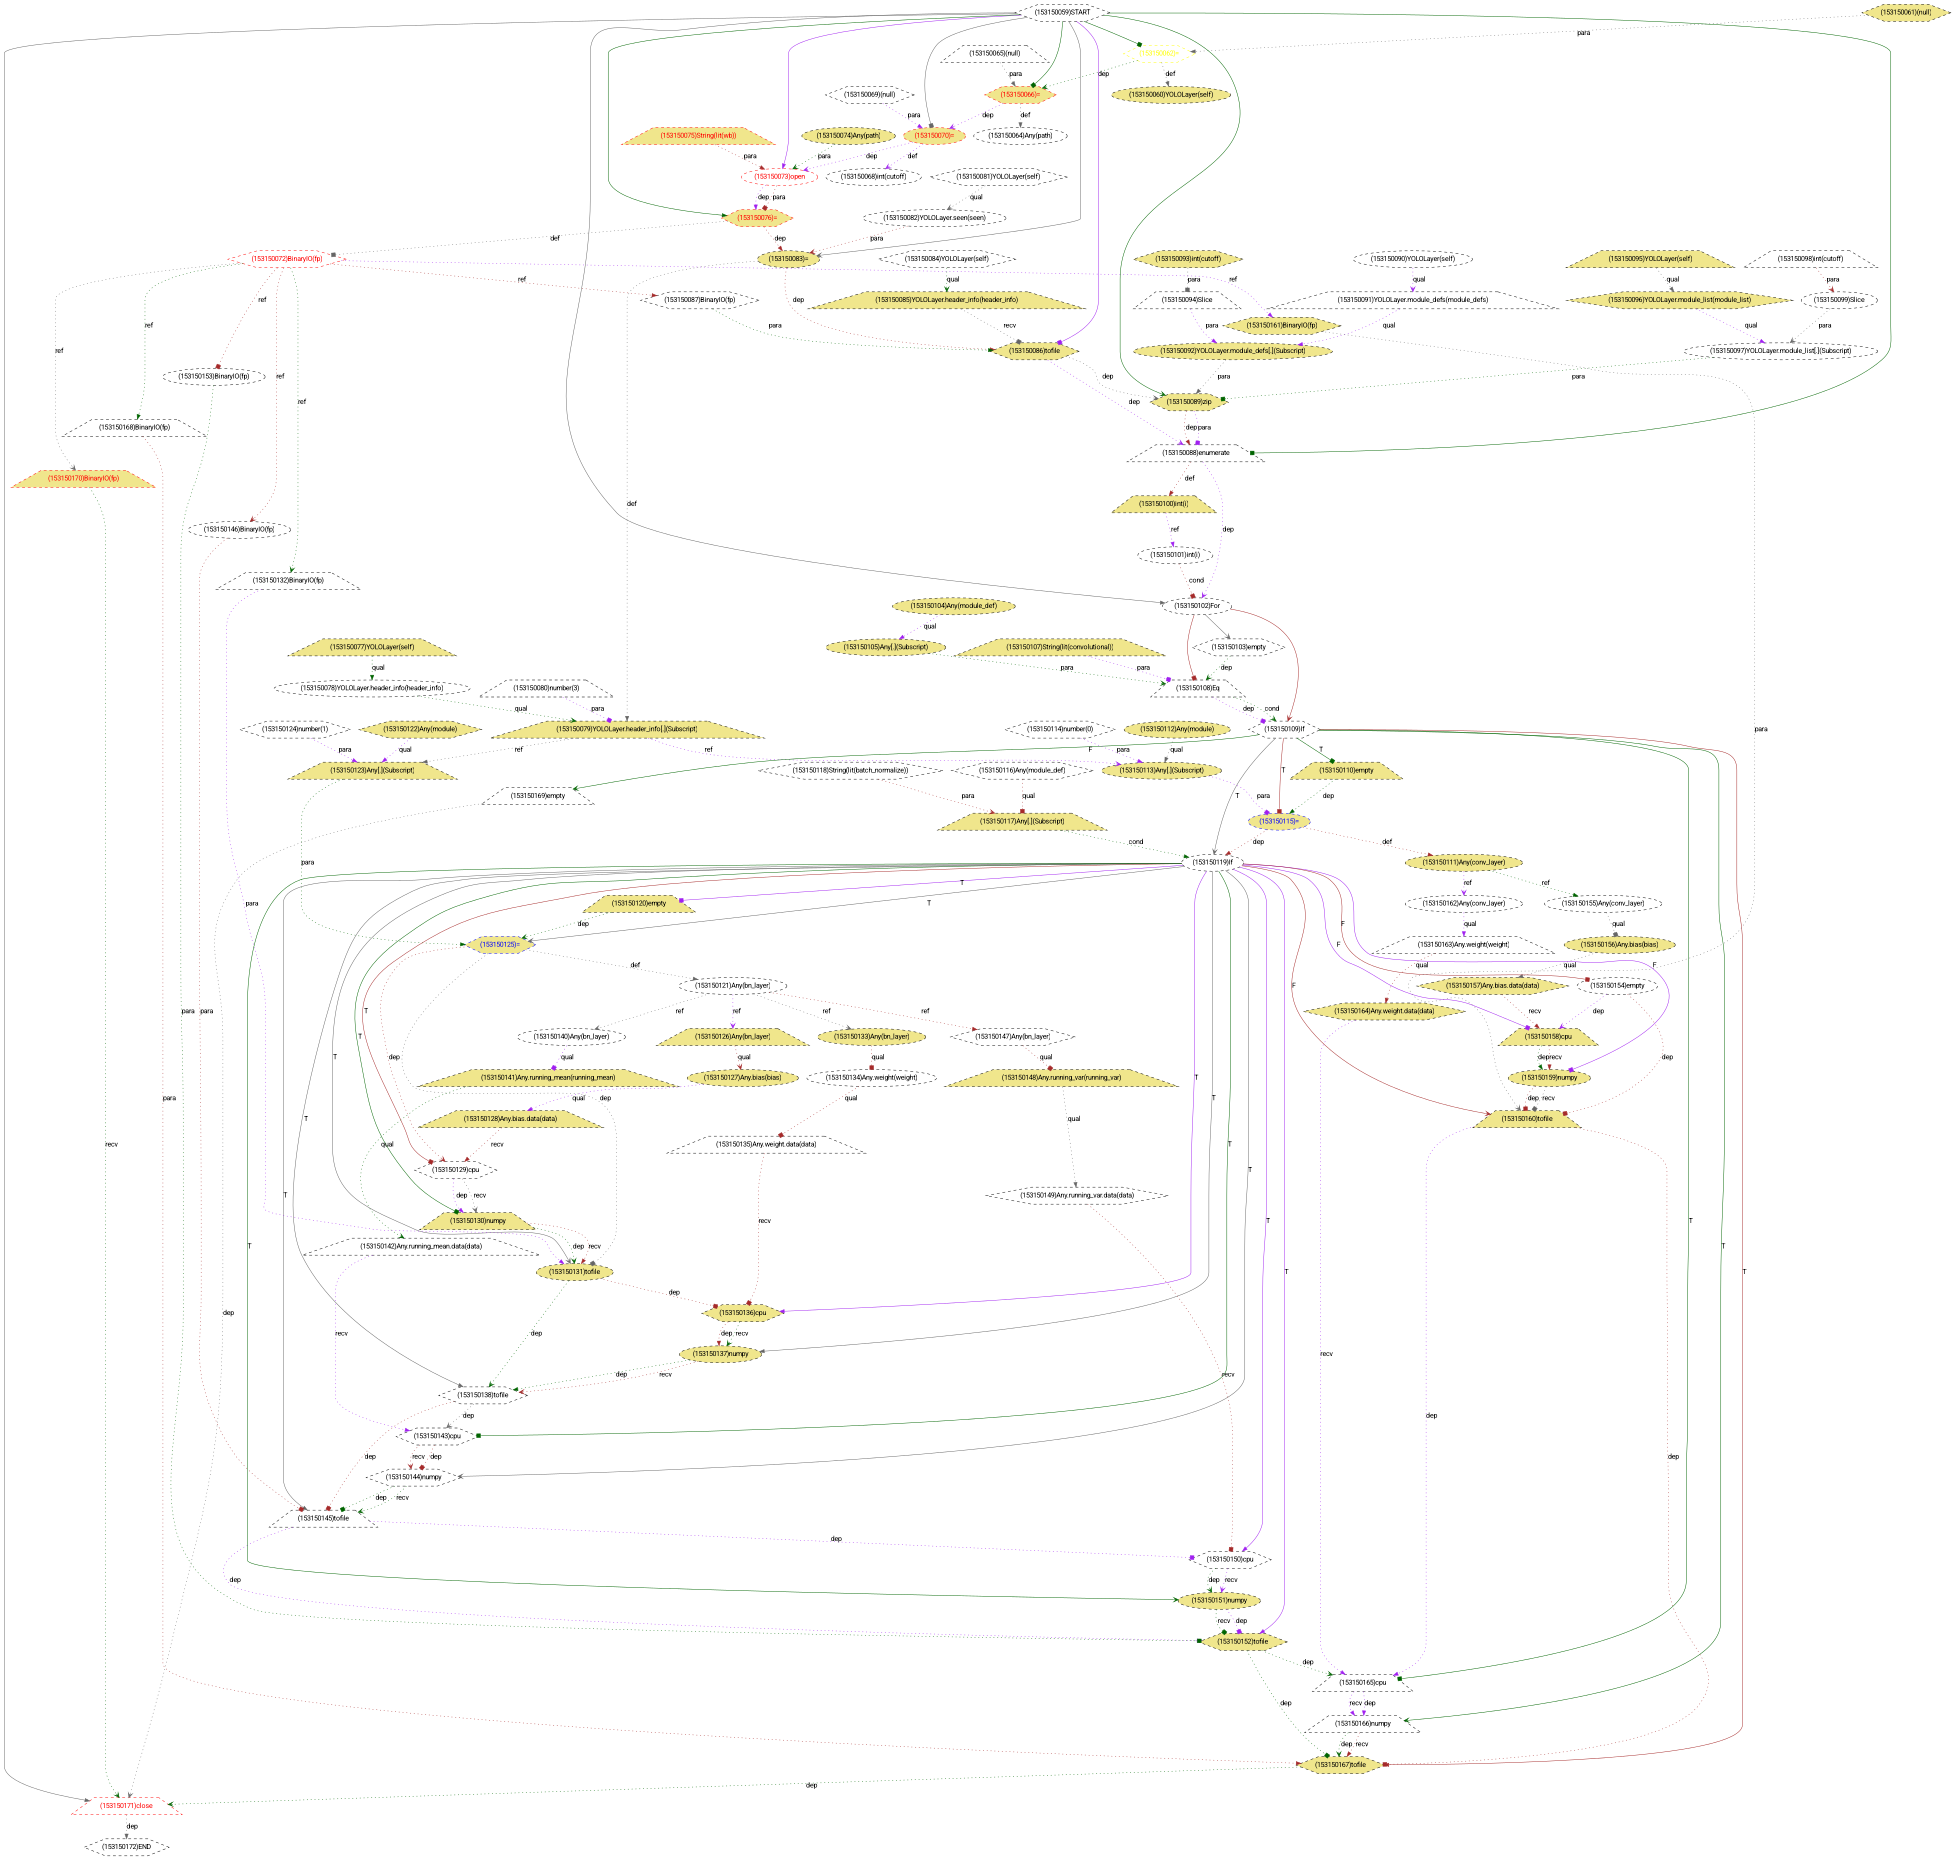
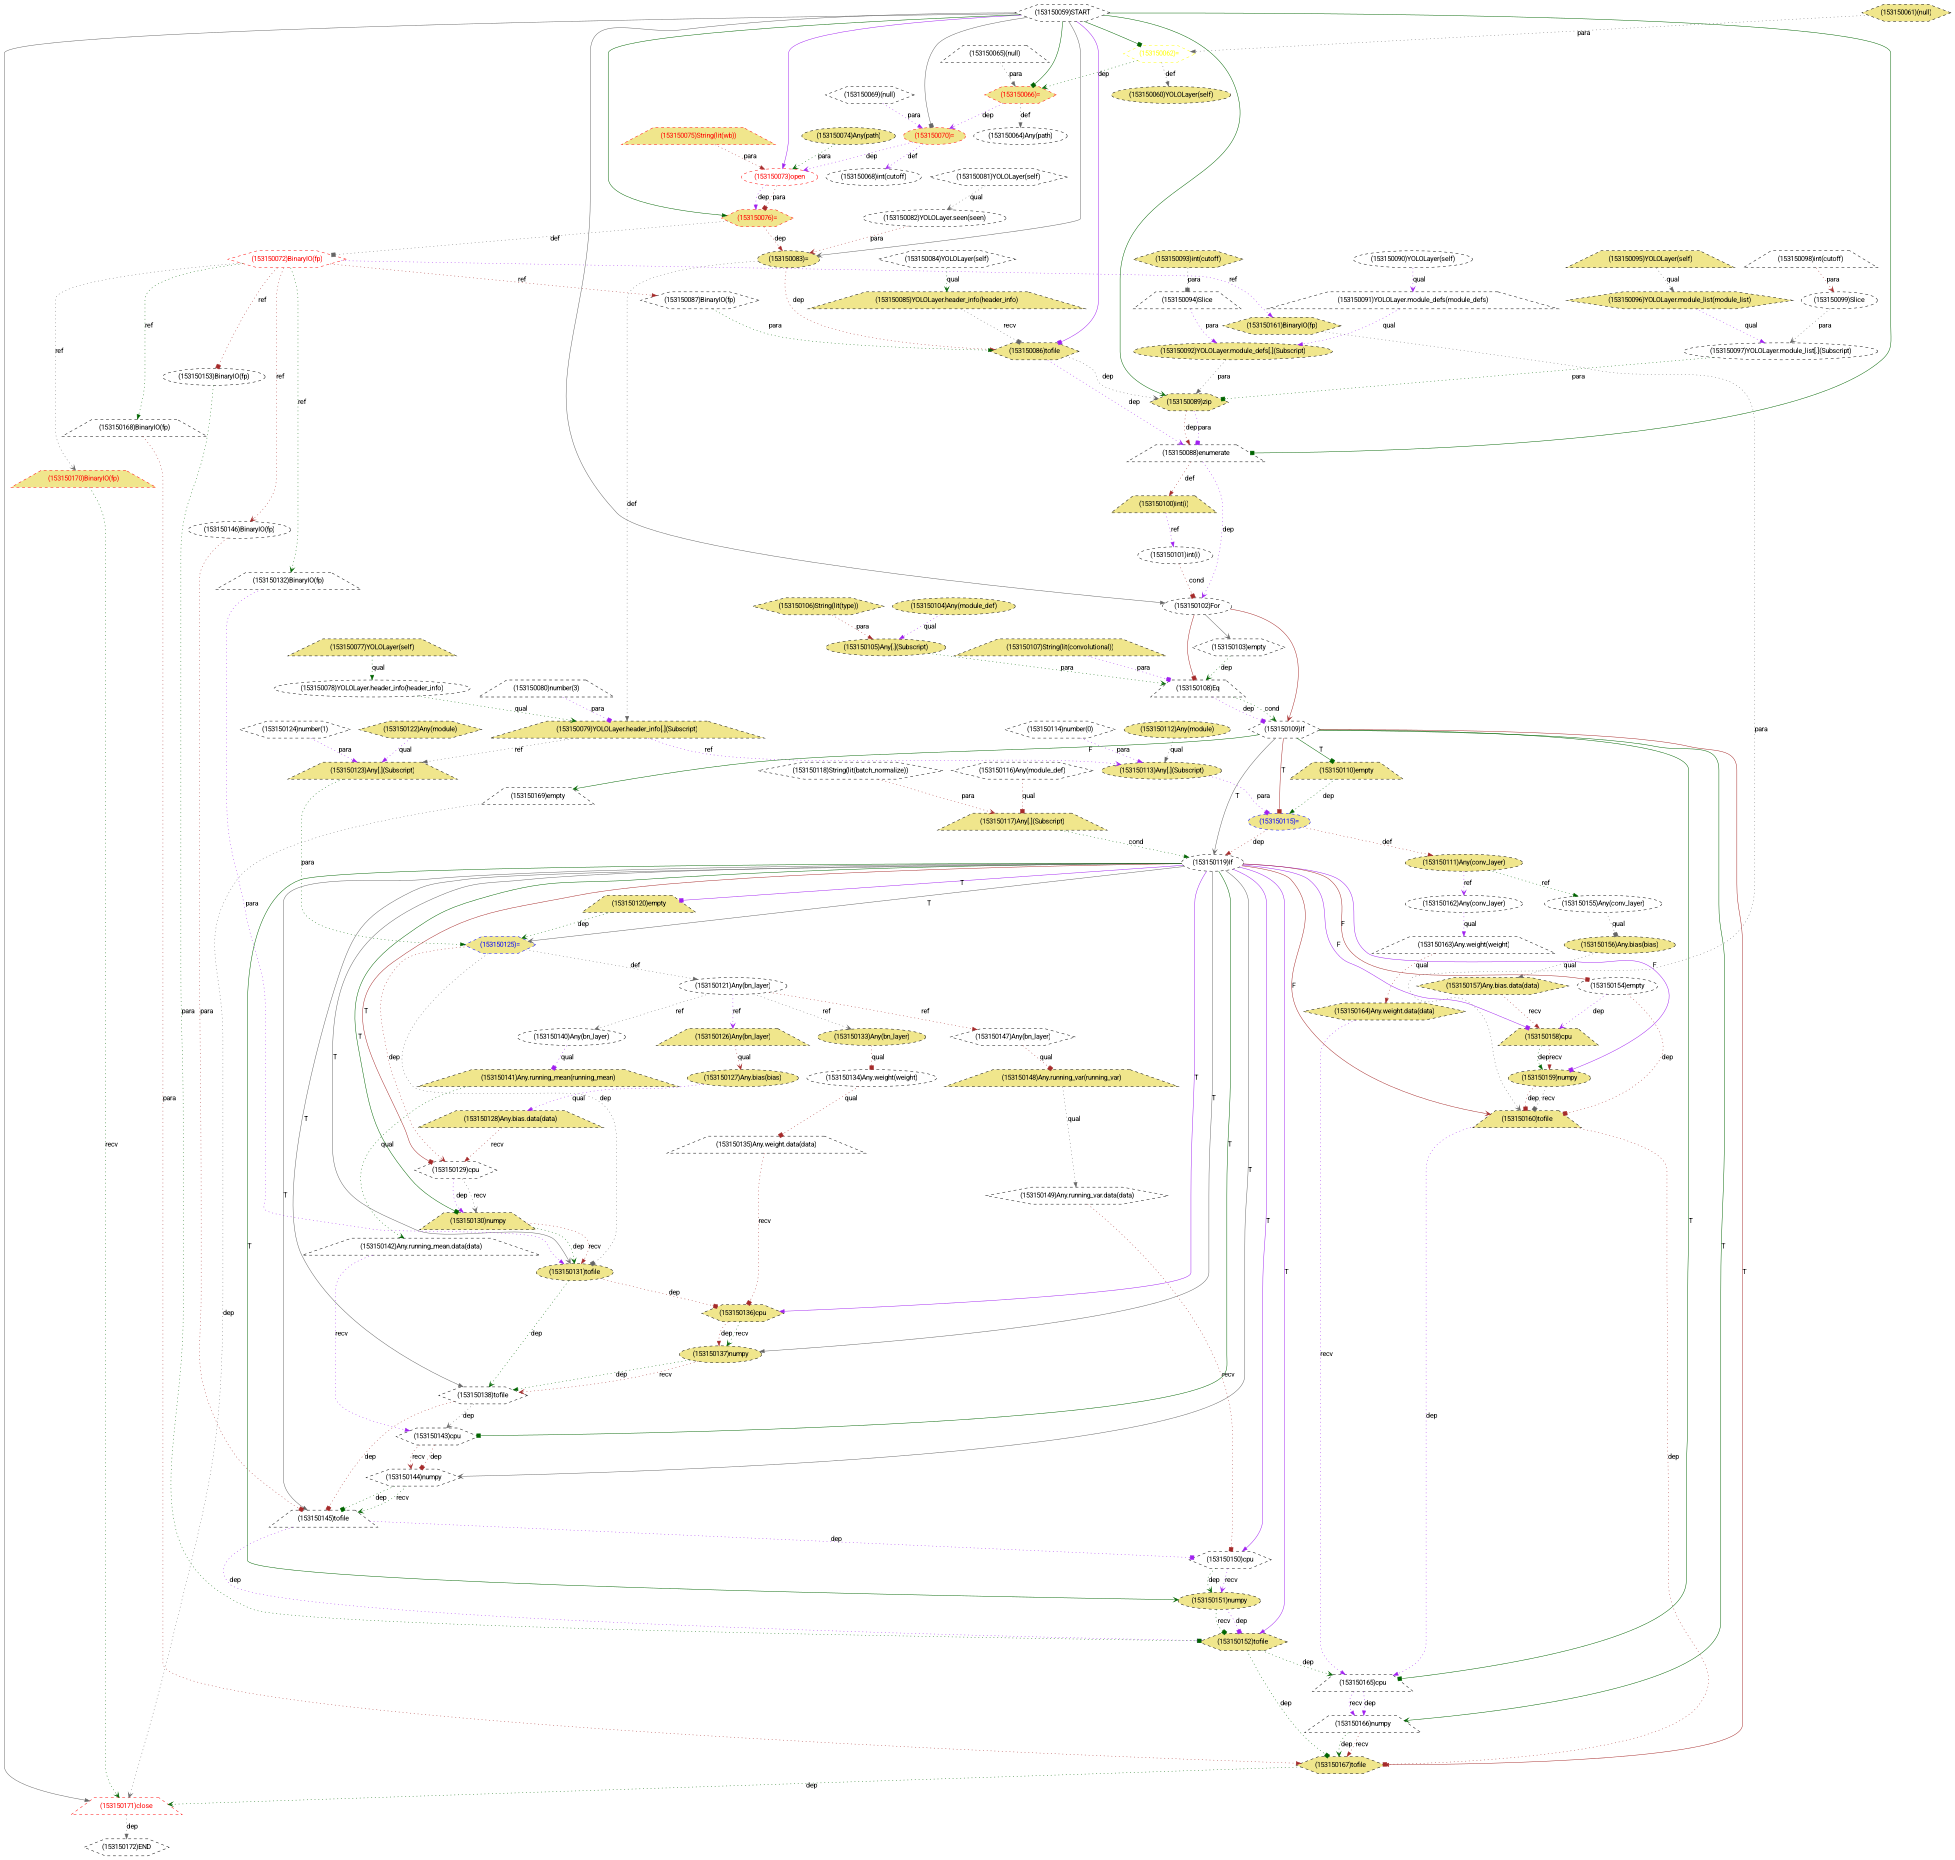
node "(153150106)String(lit(type))": added
